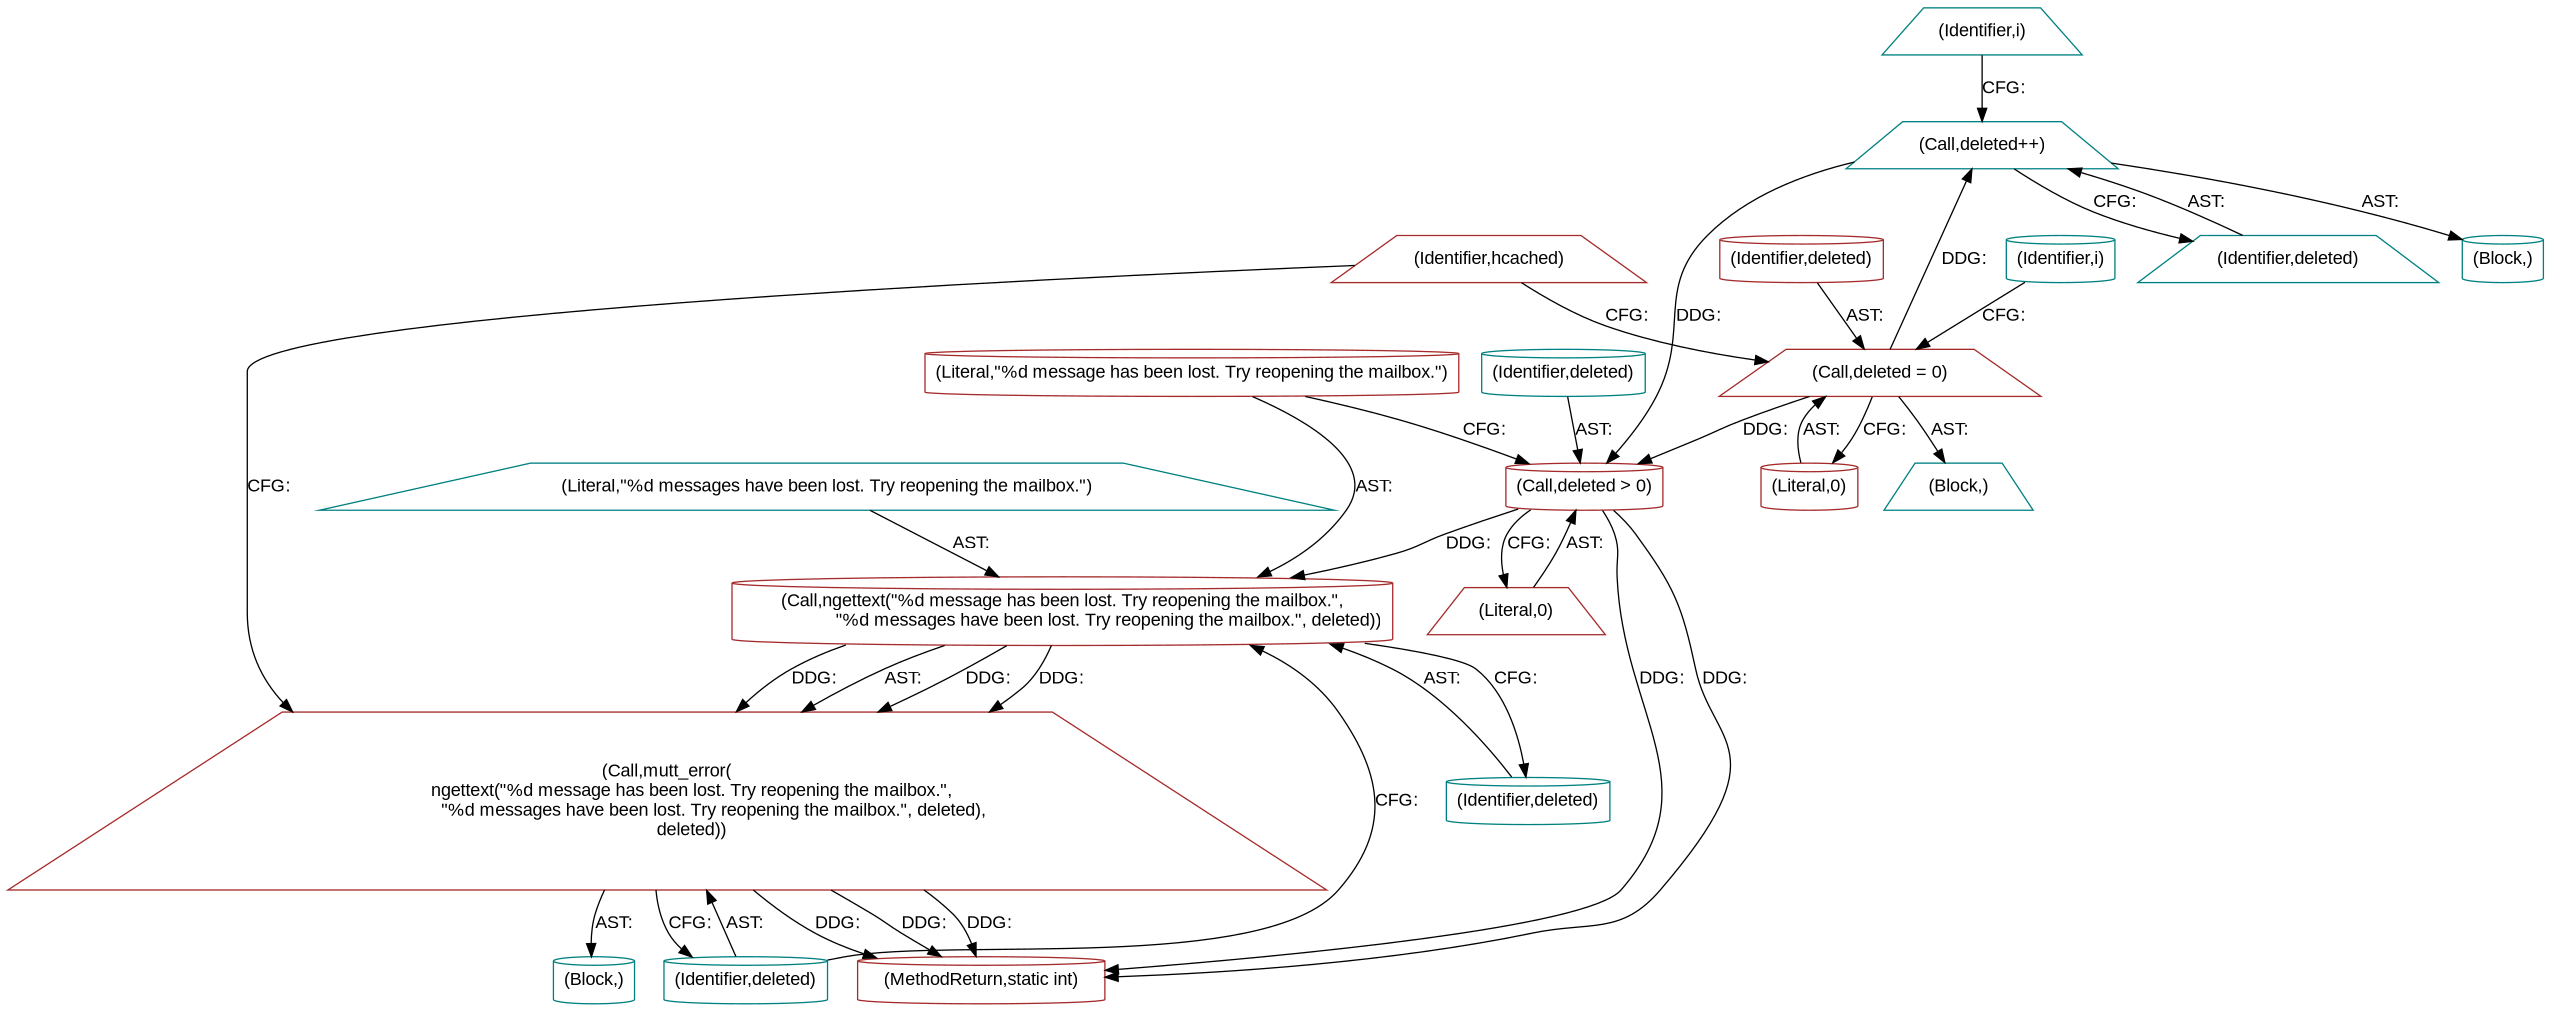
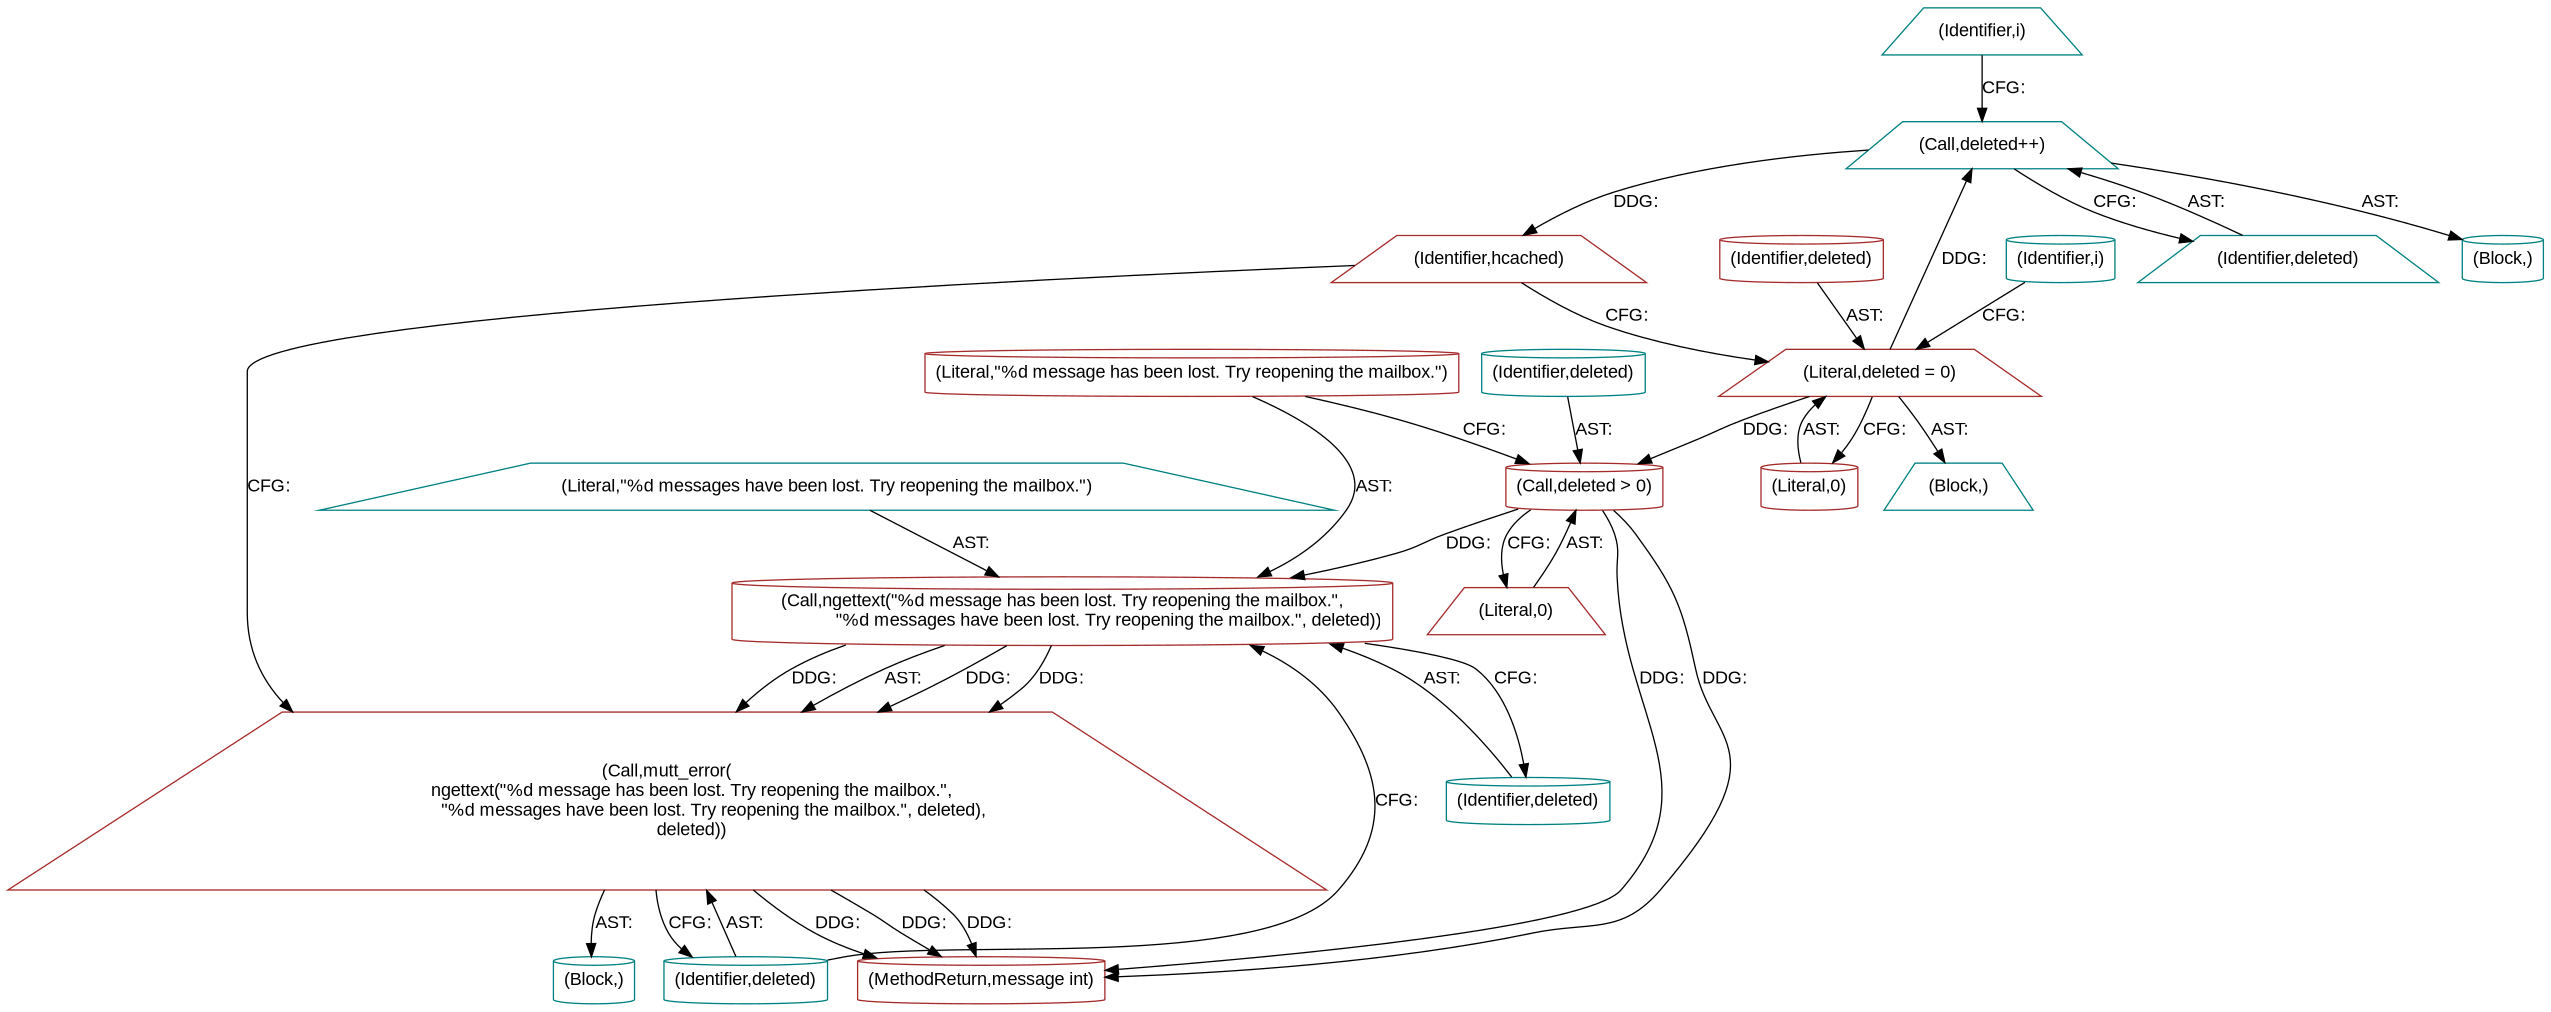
edge "(Call,deleted++)" -> "(Call,deleted > 0)": now "(Call,deleted++)" -> "(Identifier,hcached)"
node "(Call,deleted = 0)": label "(Call,deleted = 0)" -> "(Literal,deleted = 0)"
node "(MethodReturn,static int)": label "(MethodReturn,static int)" -> "(MethodReturn,message int)"
